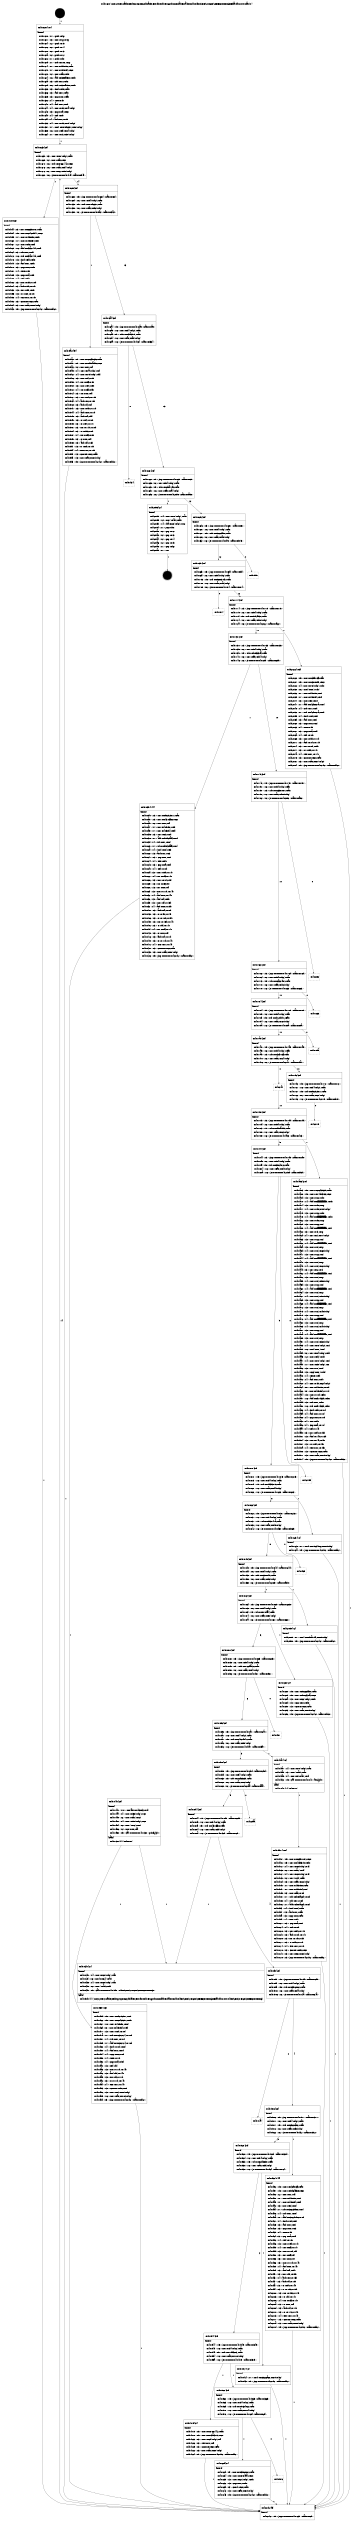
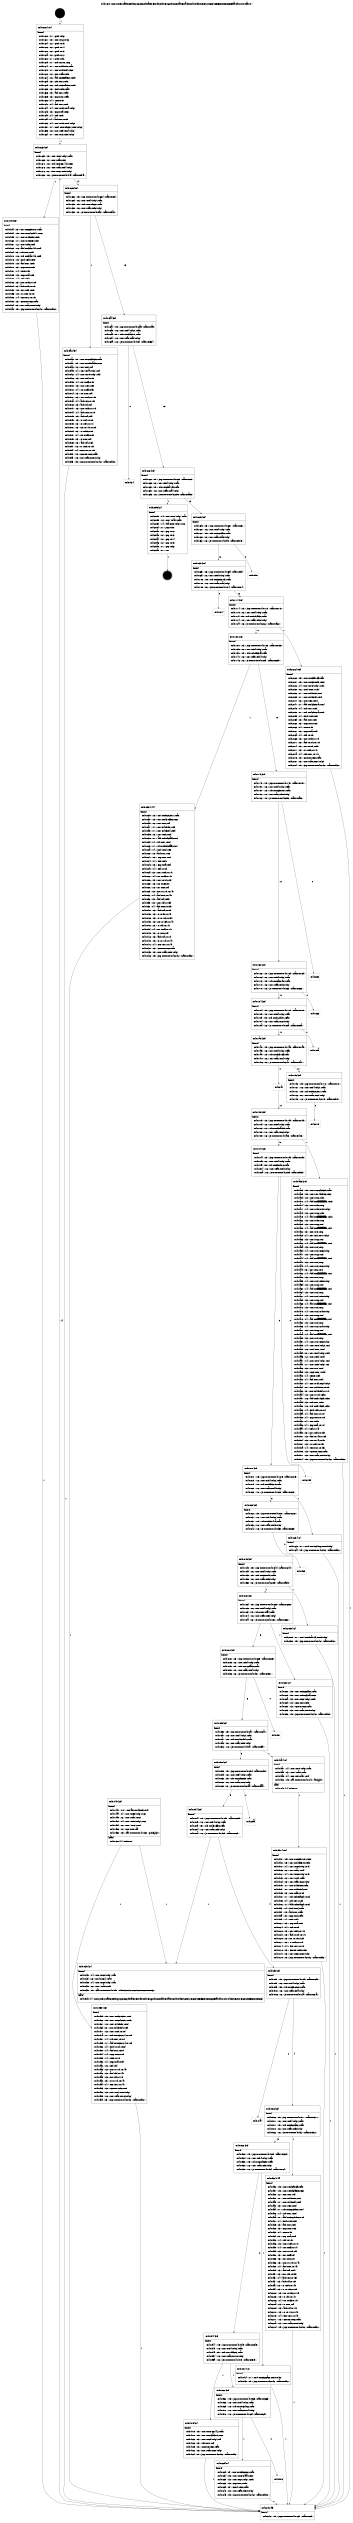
edge "0x40182c [28]" -> "0x401848 [28]": removed, label "8"
